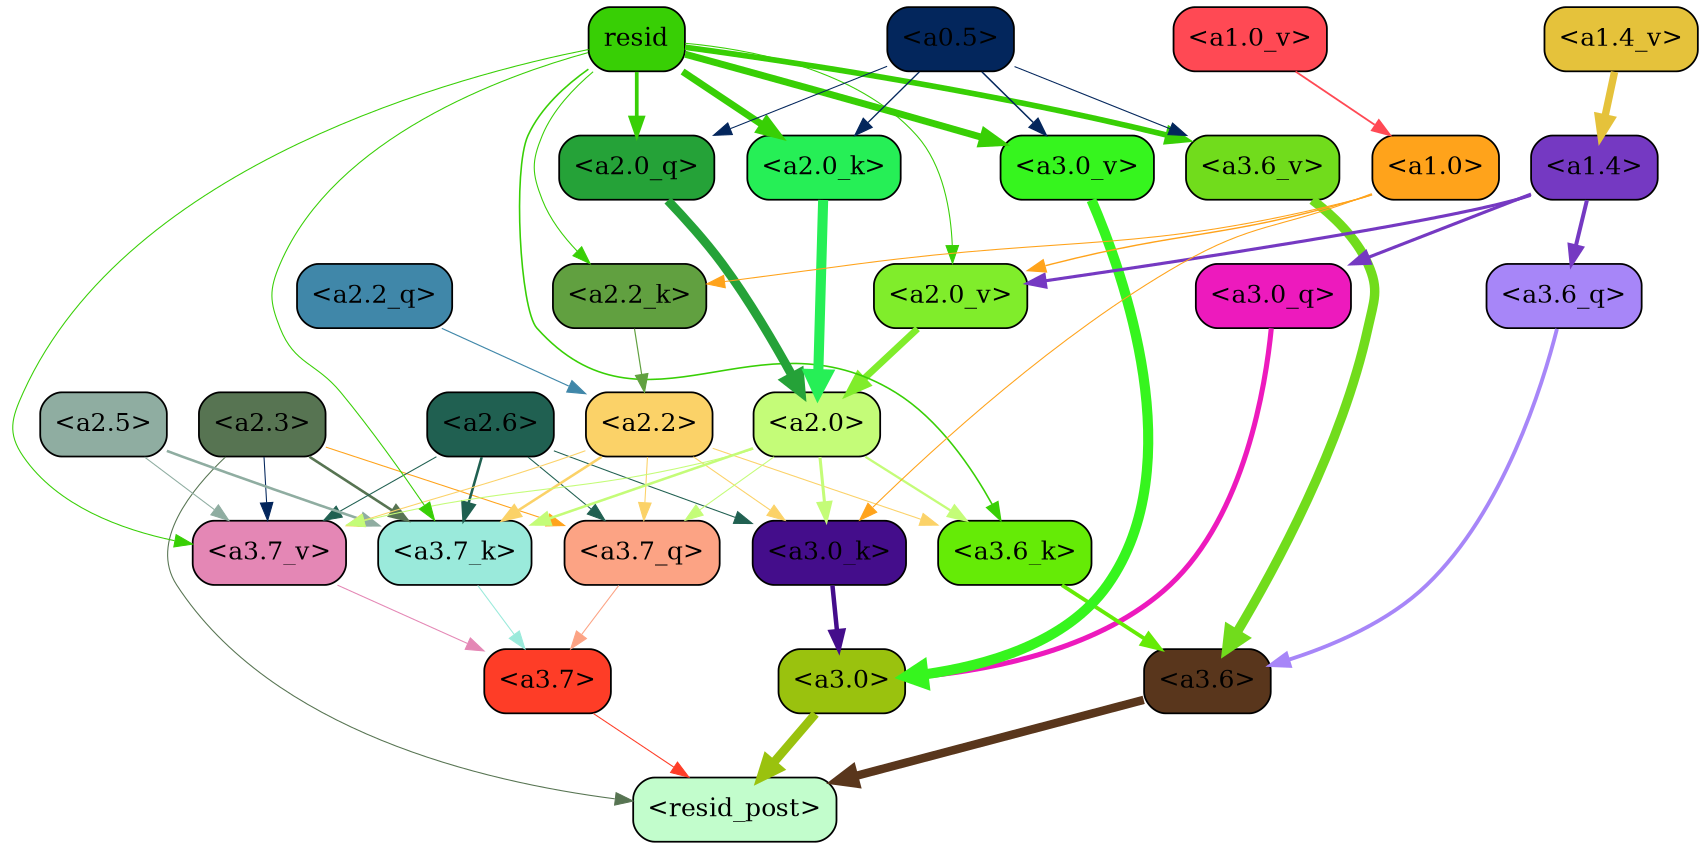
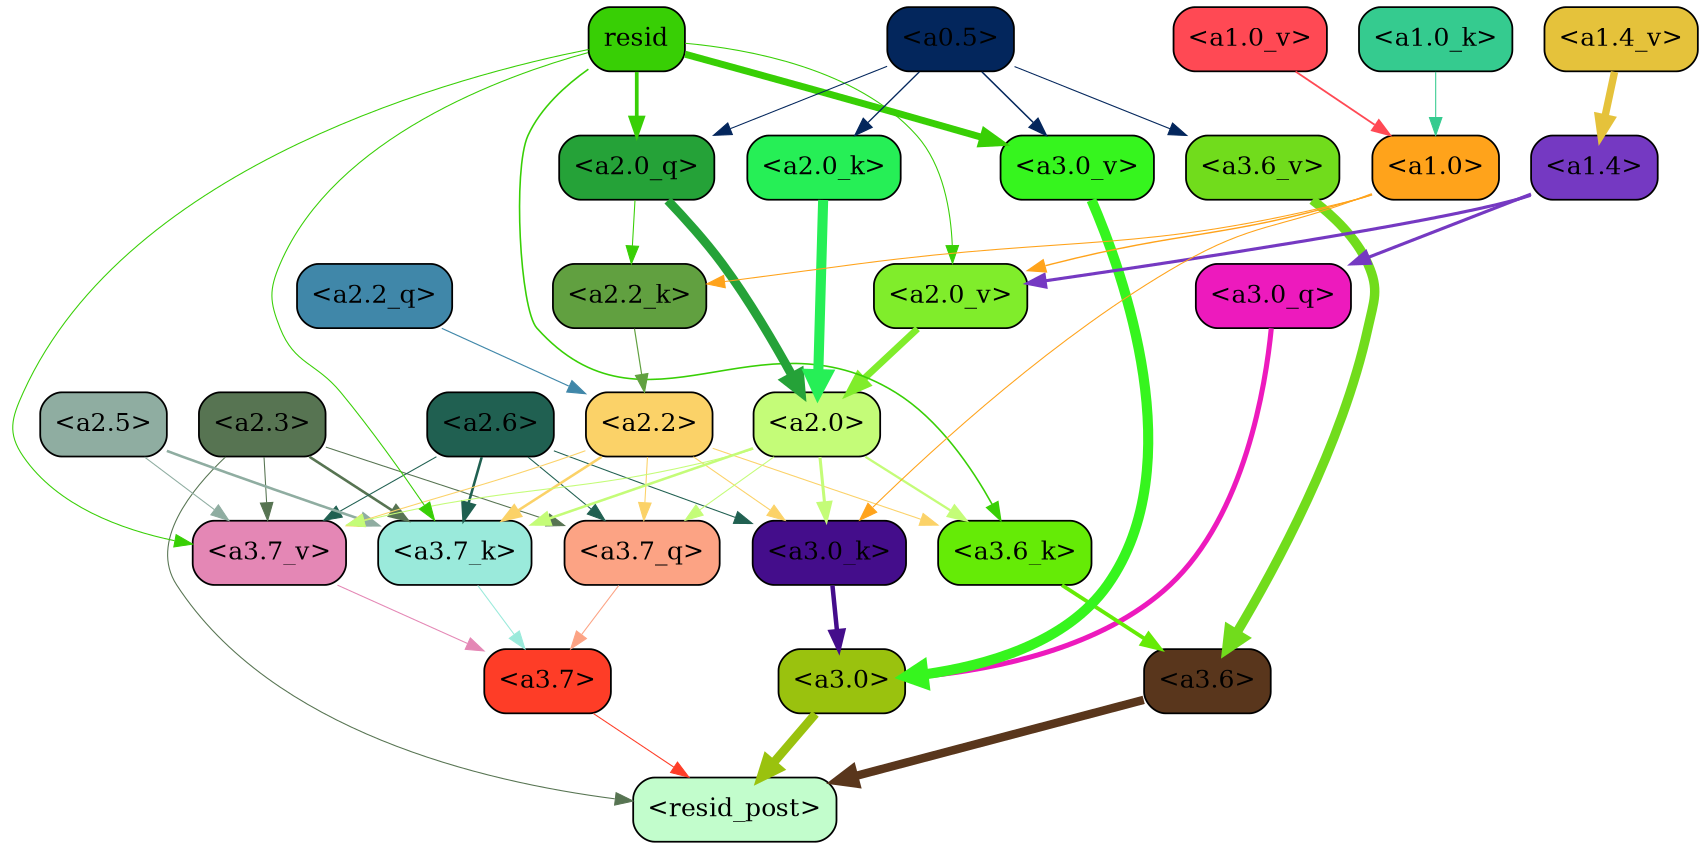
node "<a1.0_k>": added
edge "resid" -> "<a3.6_v>": removed
edge "resid" -> "<a2.0_k>": removed
edge "resid" -> "<a2.2_k>": now "<a2.0_q>" -> "<a2.2_k>"
node "<a3.6_q>": removed
edge "<a2.3>" -> "<a3.7_v>": color #03265c -> #577452
edge "<a2.3>" -> "<a3.7_q>": color #ffa31b -> #577452
